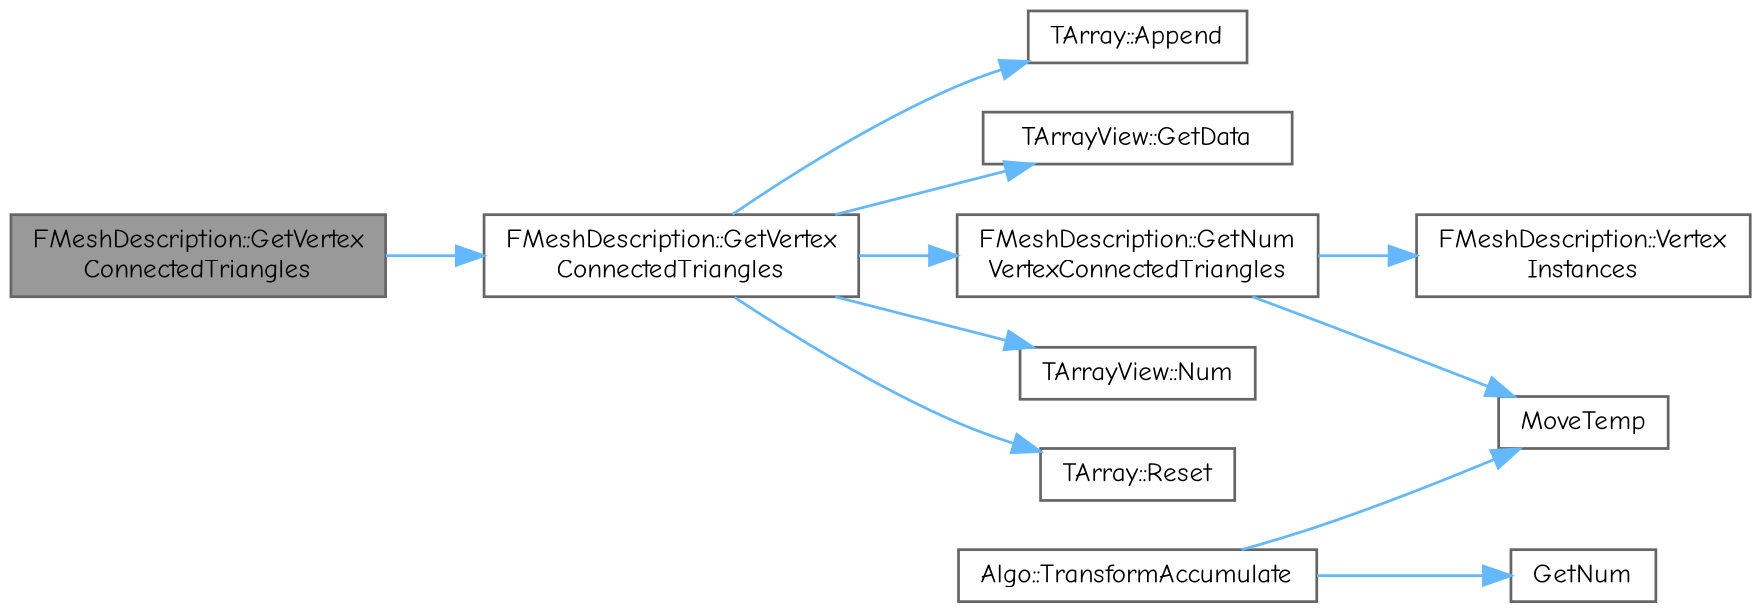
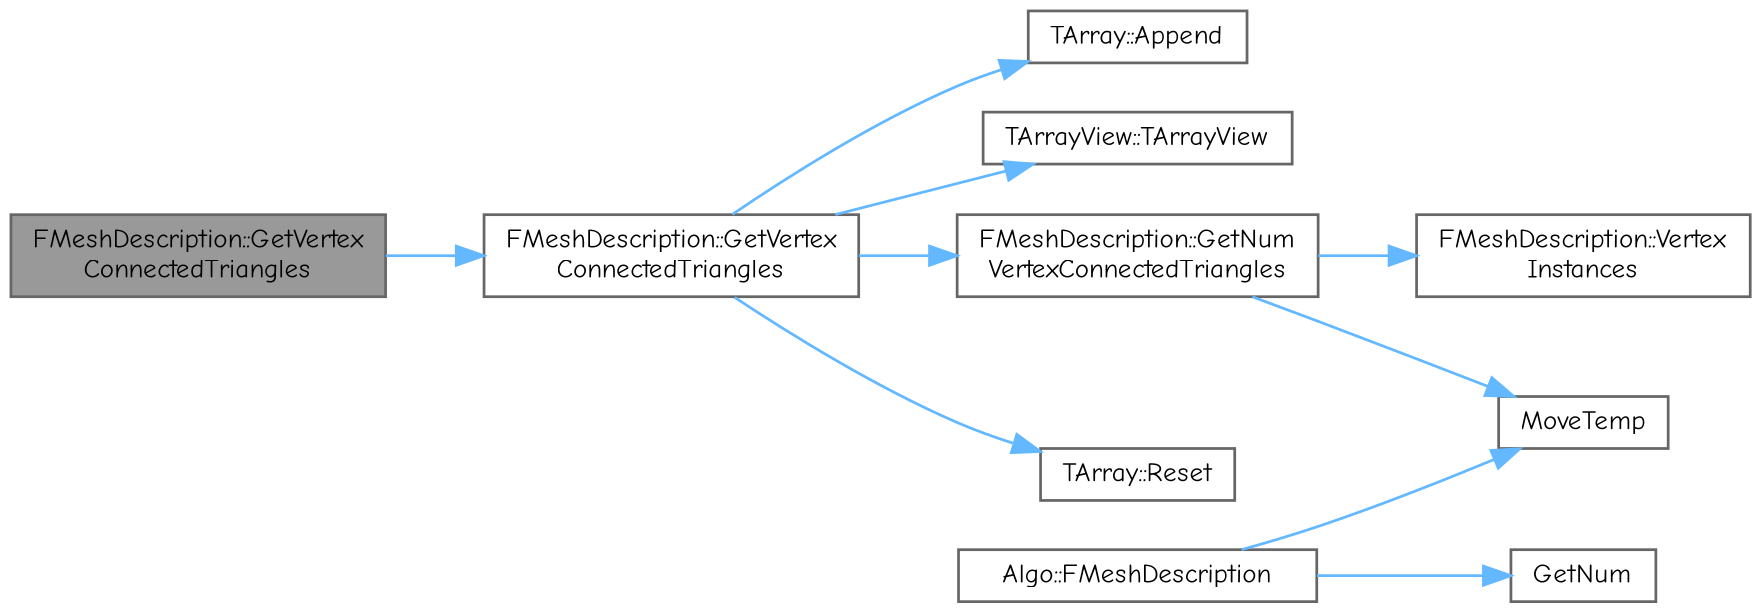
node "TArrayView::GetData": label "TArrayView::GetData" -> "TArrayView::TArrayView"
node "TArrayView::Num": removed
node "Algo::TransformAccumulate": label "Algo::TransformAccumulate" -> "Algo::FMeshDescription"
